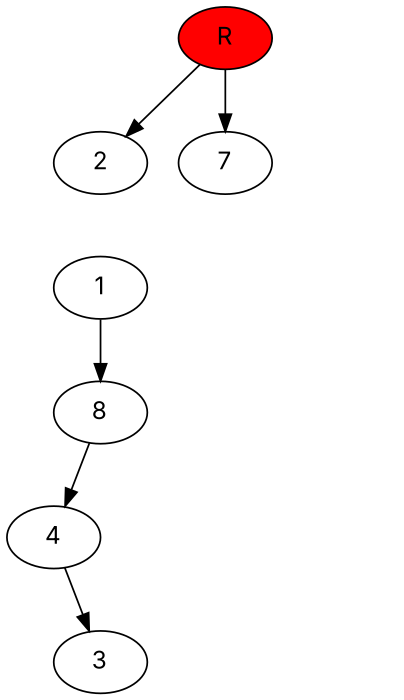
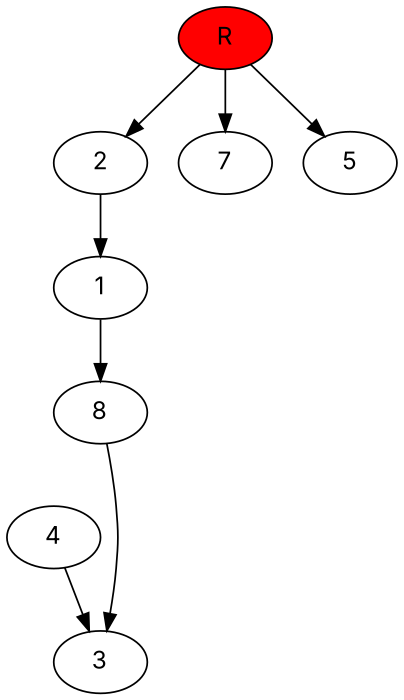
node "5": added
edge "2" -> "1": added
edge "8" -> "4": now "8" -> "3"
